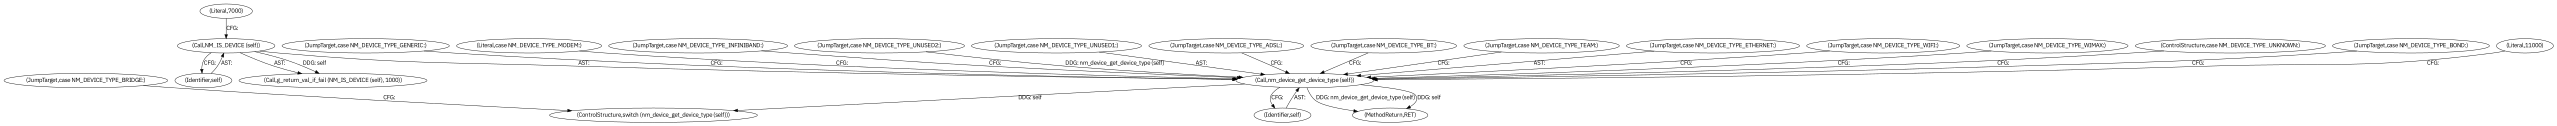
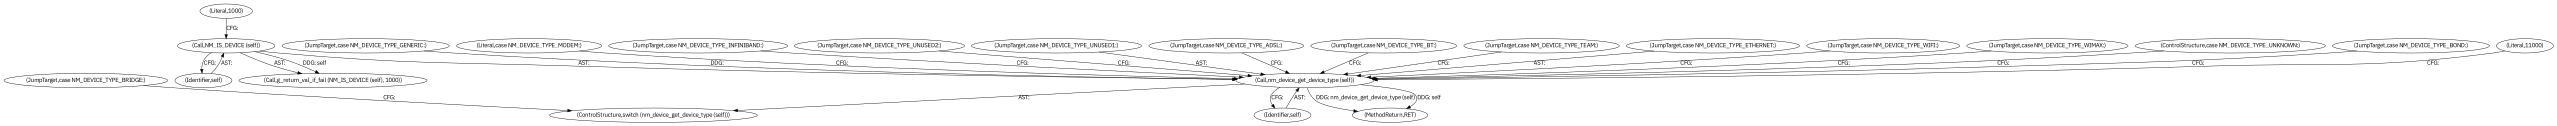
node "(Literal,7000)": label "(Literal,7000)" -> "(Literal,1000)"
edge "(JumpTarget,case NM_DEVICE_TYPE_GENERIC:)" -> "(Call,nm_device_get_device_type (self))": label "CFG: " -> "DDG: "
edge "(JumpTarget,case NM_DEVICE_TYPE_UNUSED2:)" -> "(Call,nm_device_get_device_type (self))": label "DDG: nm_device_get_device_type (self)" -> "CFG: "
edge "(Call,nm_device_get_device_type (self))" -> "(ControlStructure,switch (nm_device_get_device_type (self)))": label "DDG: self" -> "AST: "
